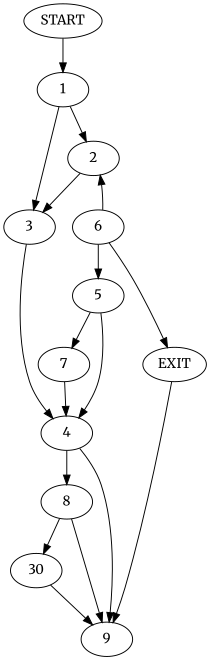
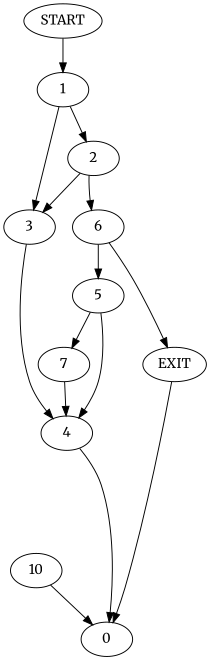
edge "6" -> "2": reversed
node "8": removed
node "30": label "30" -> "10"
node "9": label "9" -> "0"
